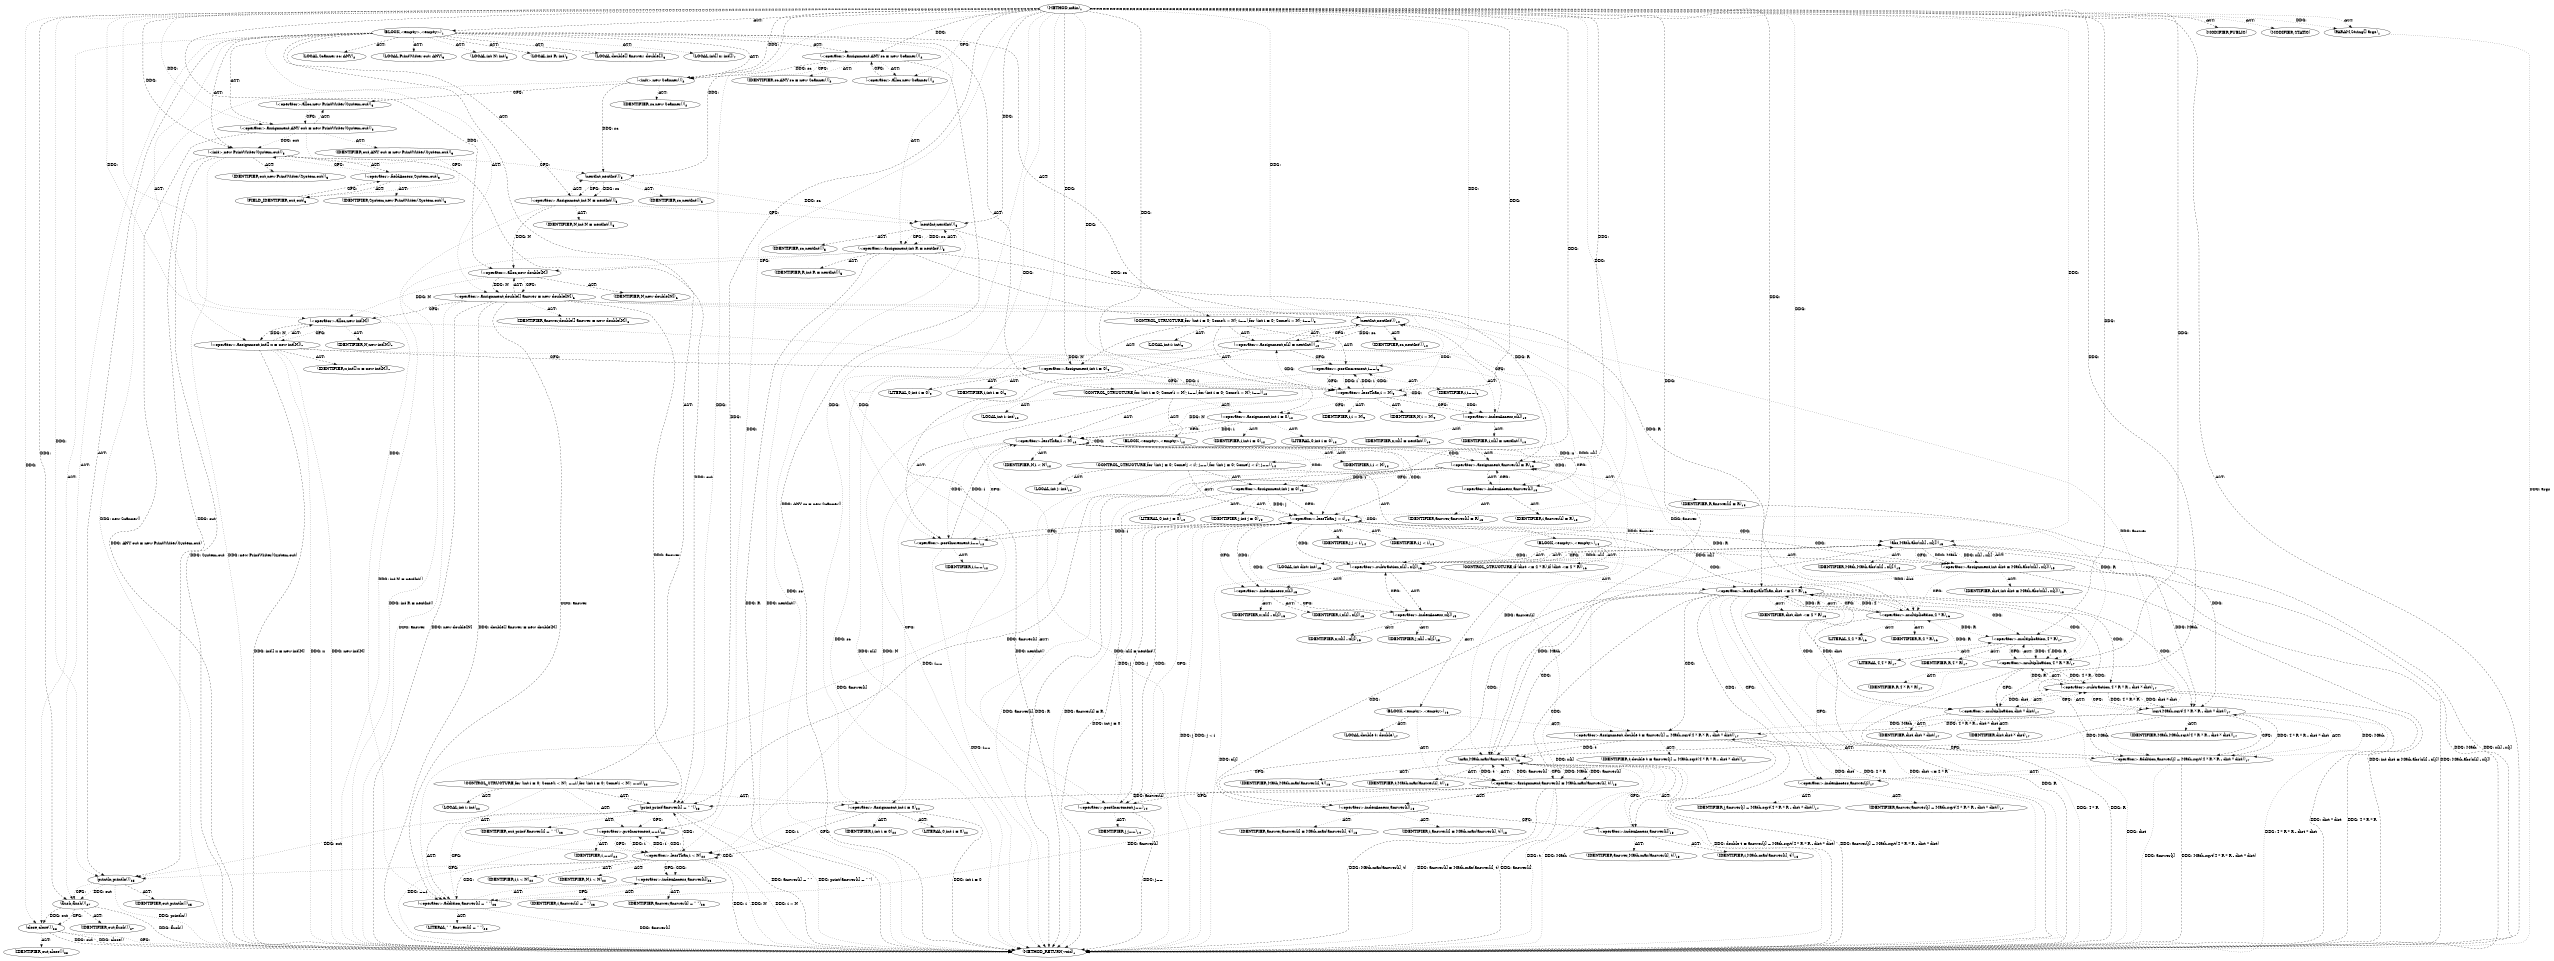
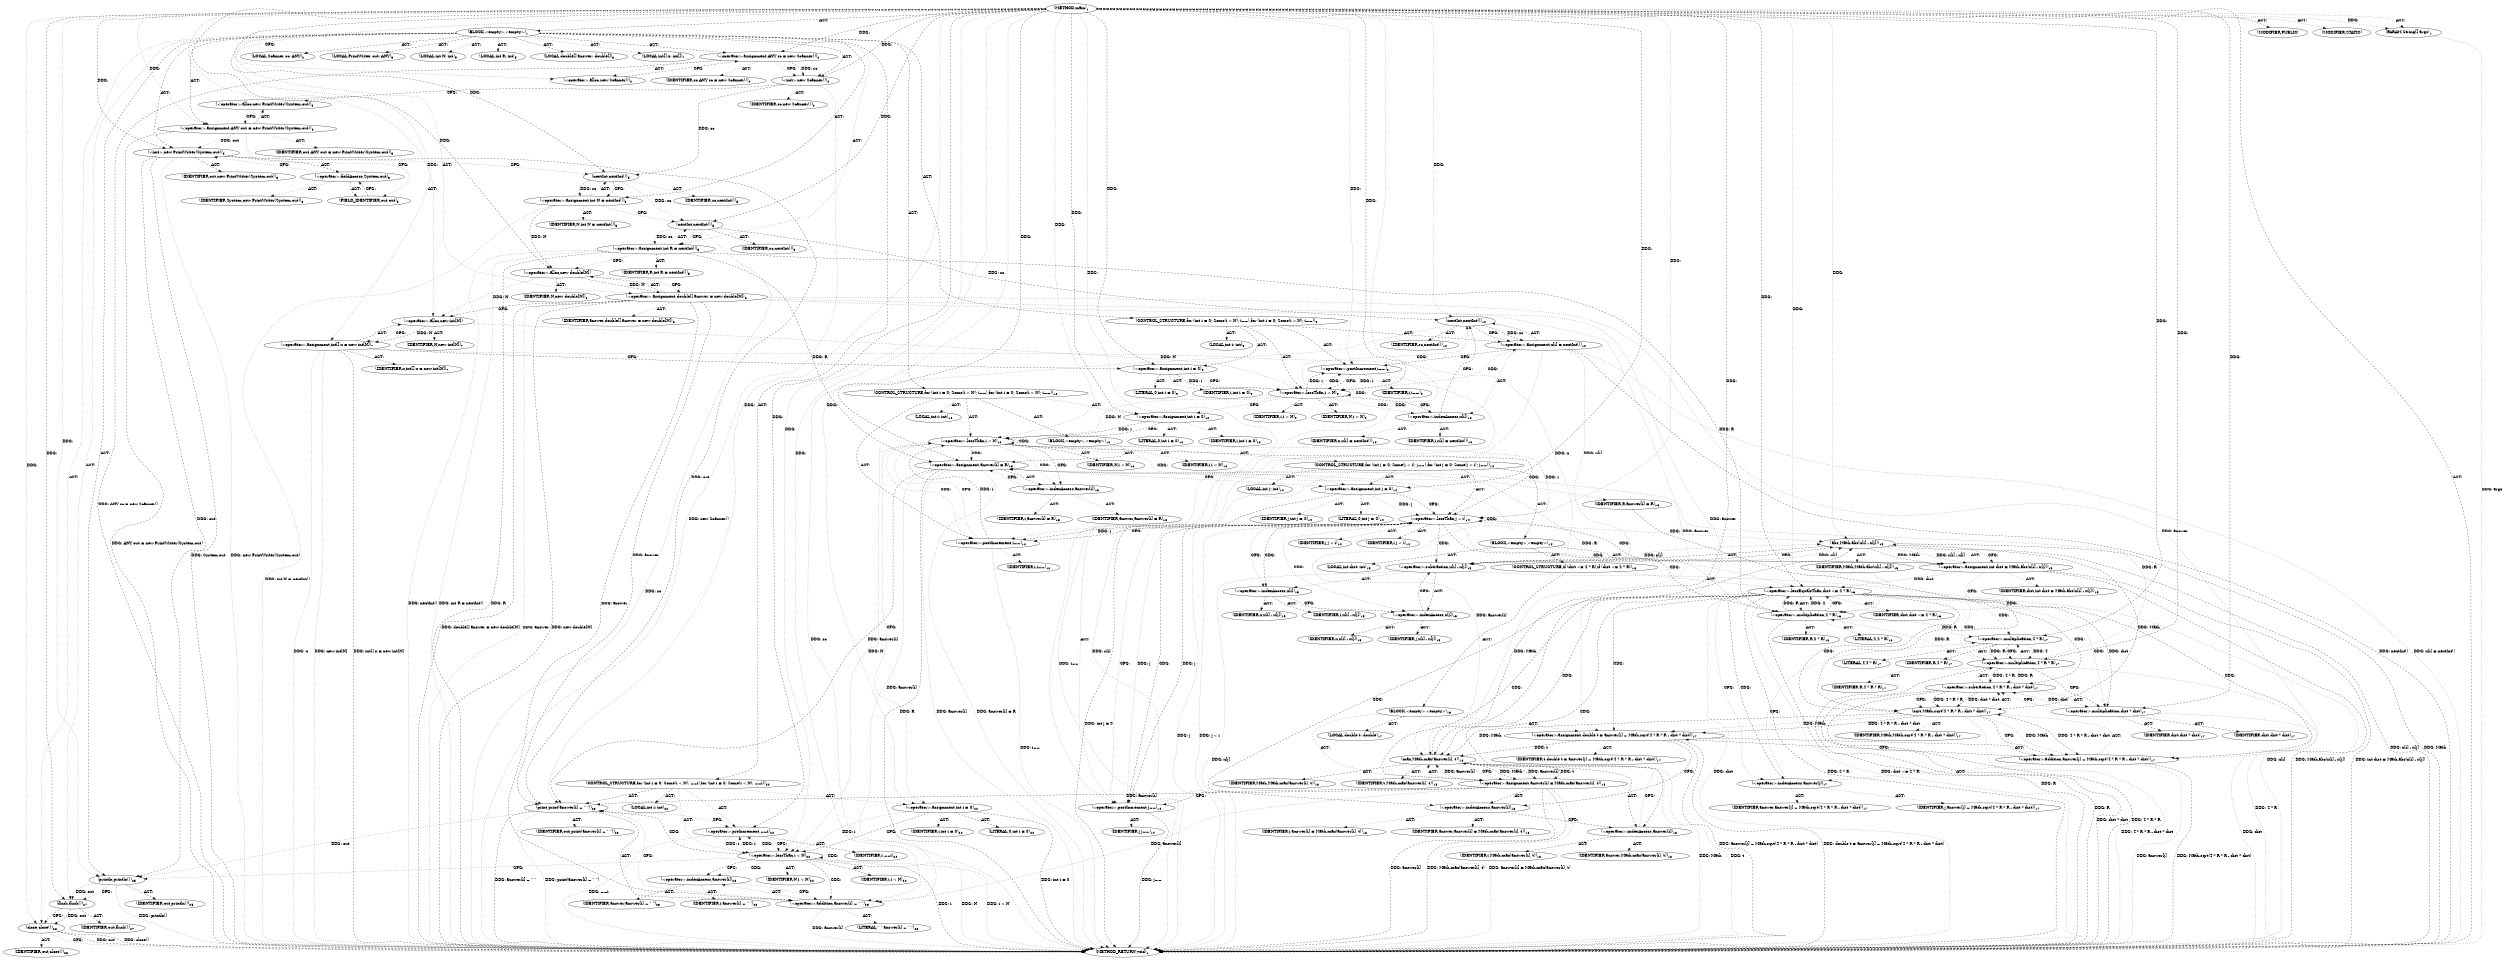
edge "(flush,flush())" -> "(METHOD_RETURN,void)": removed, label "DDG: flush()"
